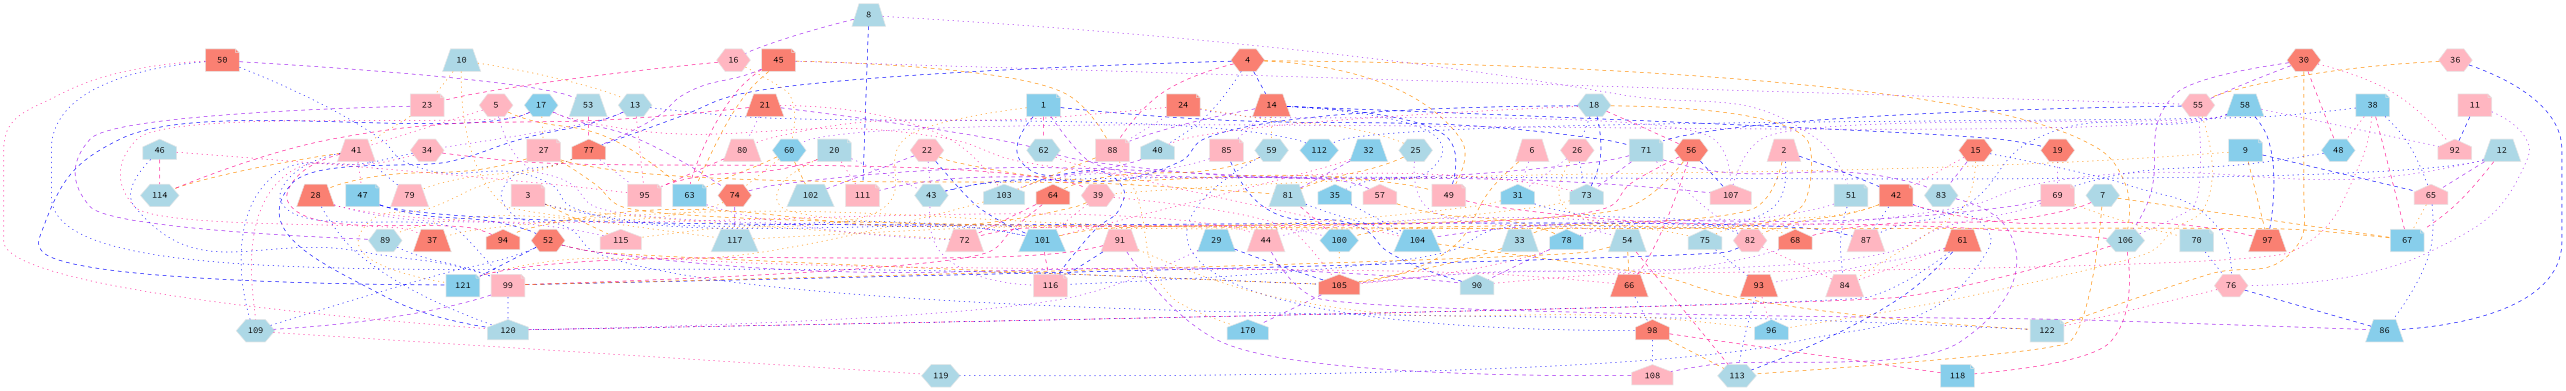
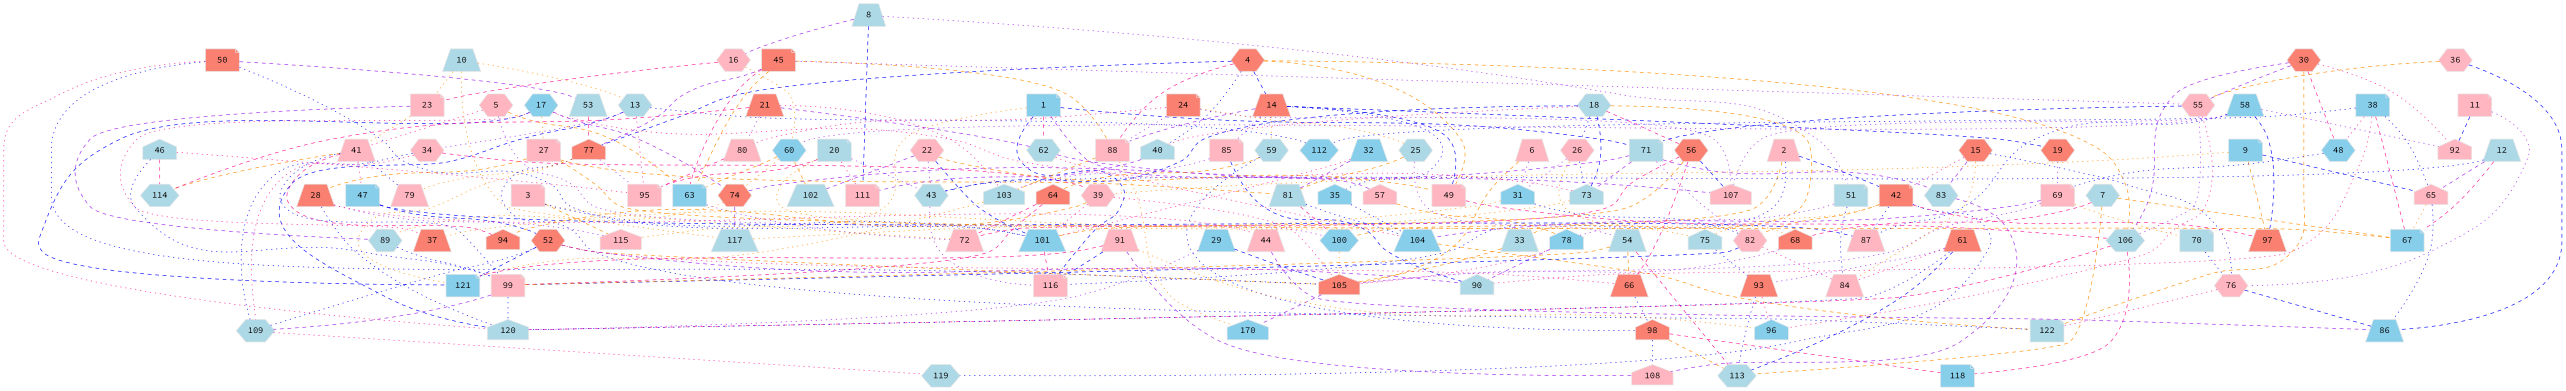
edge "12" -- "44": removed
edge "55" -- "96": color darkorange -> deeppink
